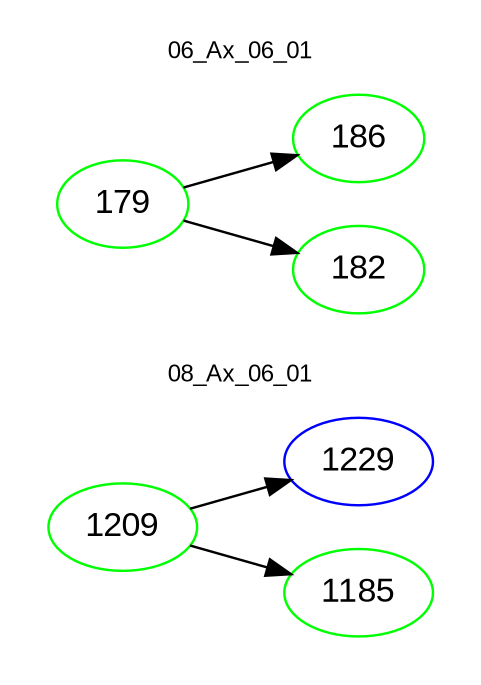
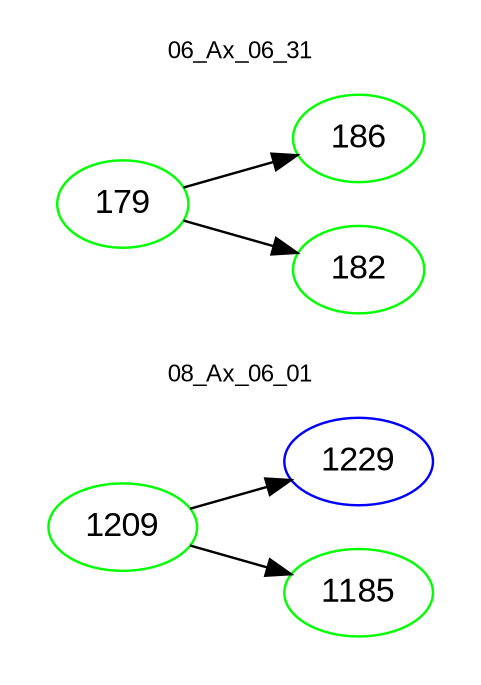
cluster "06_Ax_06_01": label "06_Ax_06_01" -> "06_Ax_06_31"
